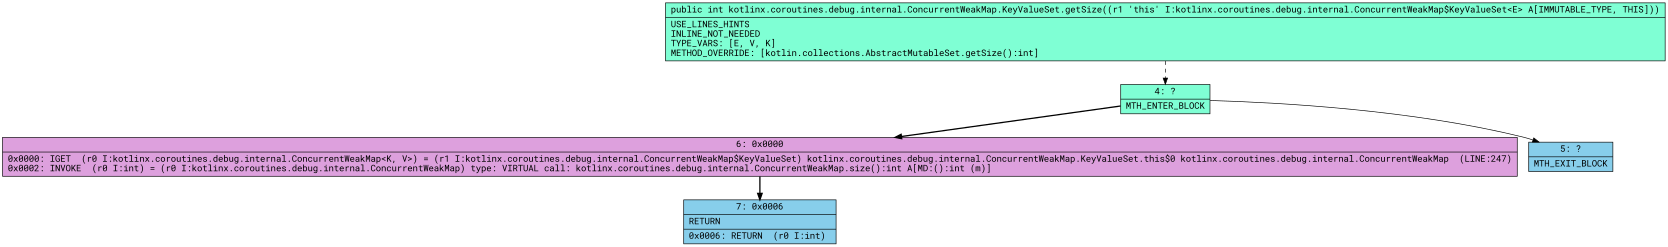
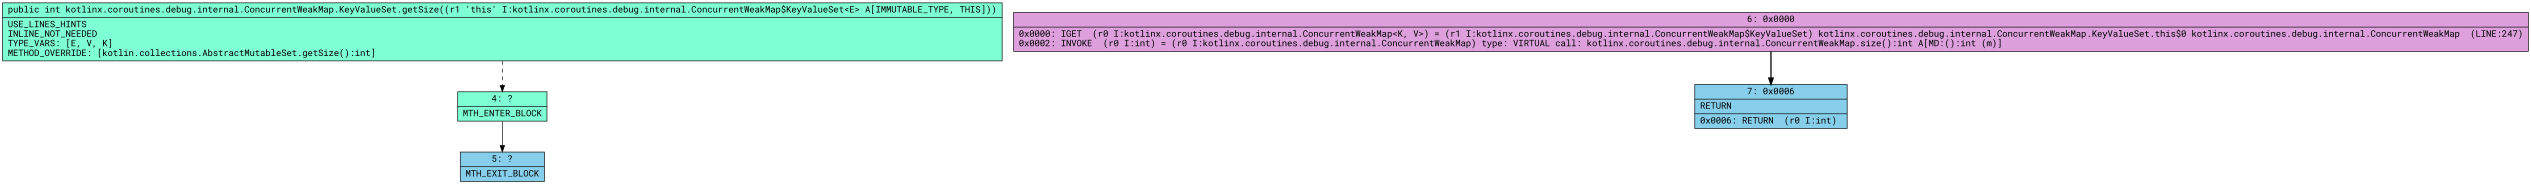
edge "4: ?" -> "6: 0x0000": removed
